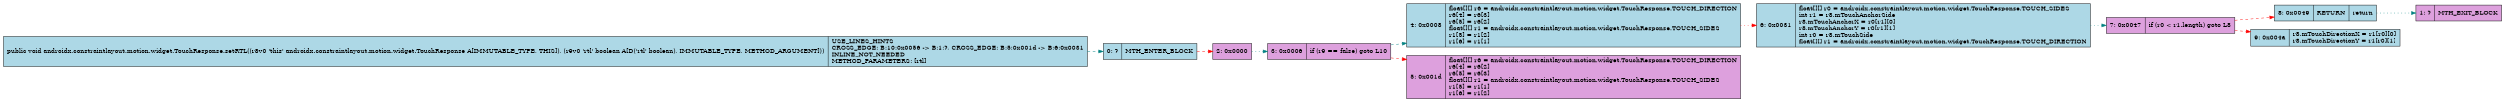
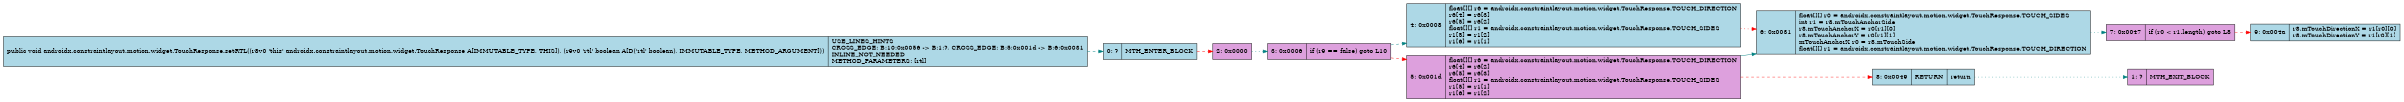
edge "7: 0x0047" -> "8: 0x0049": now "5: 0x001d" -> "8: 0x0049"
node "6: 0x0031": text "int r0 = r8.mTouchSide" -> "mTouchAnchorX r0 = r8.mTouchSide"
edge "5: 0x001d" -> "6: 0x0031": added
